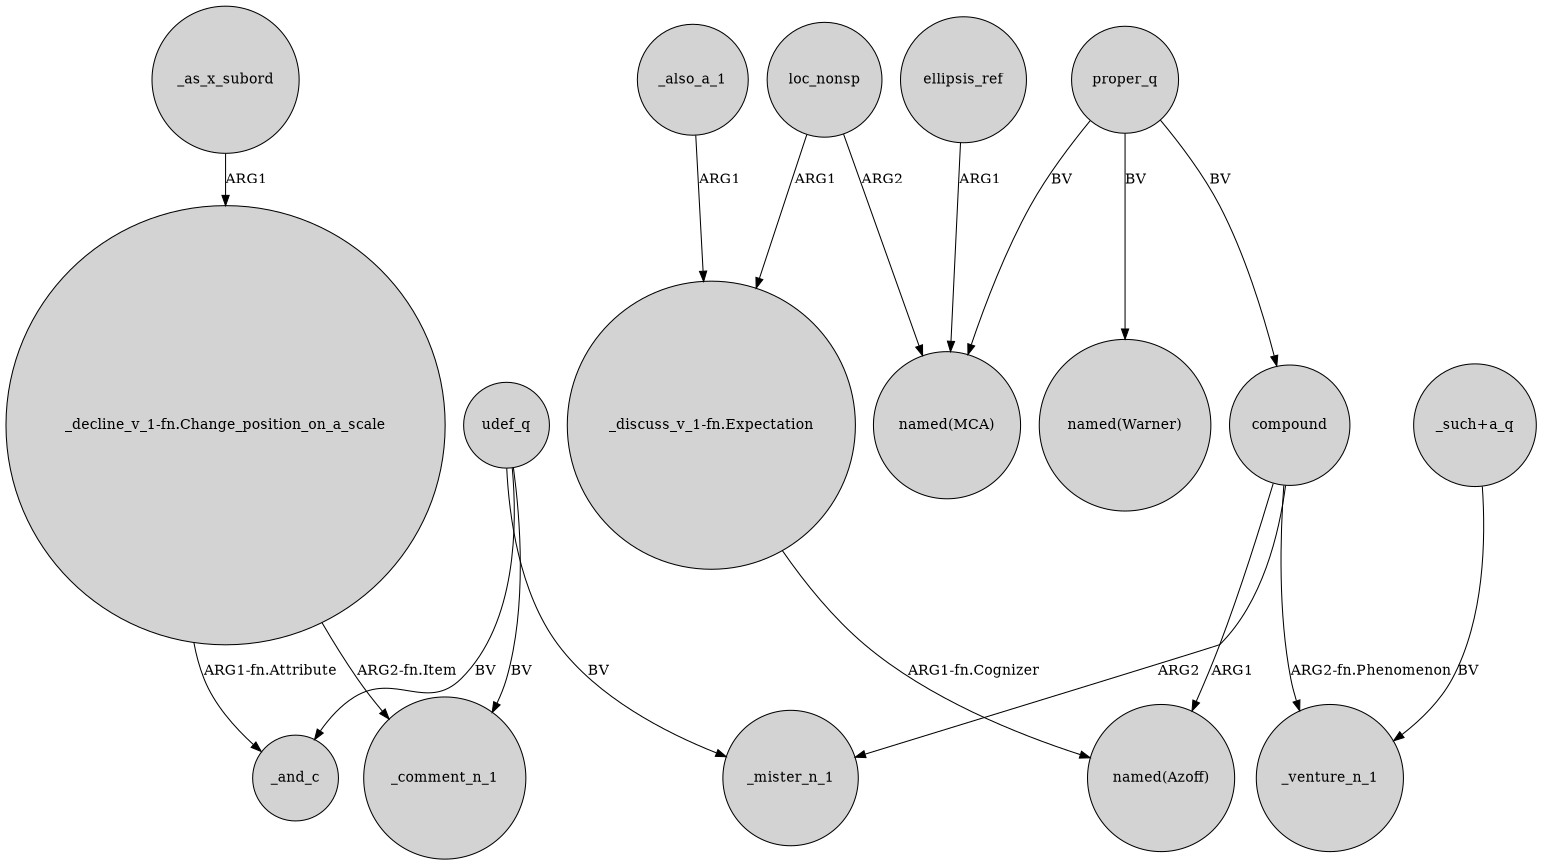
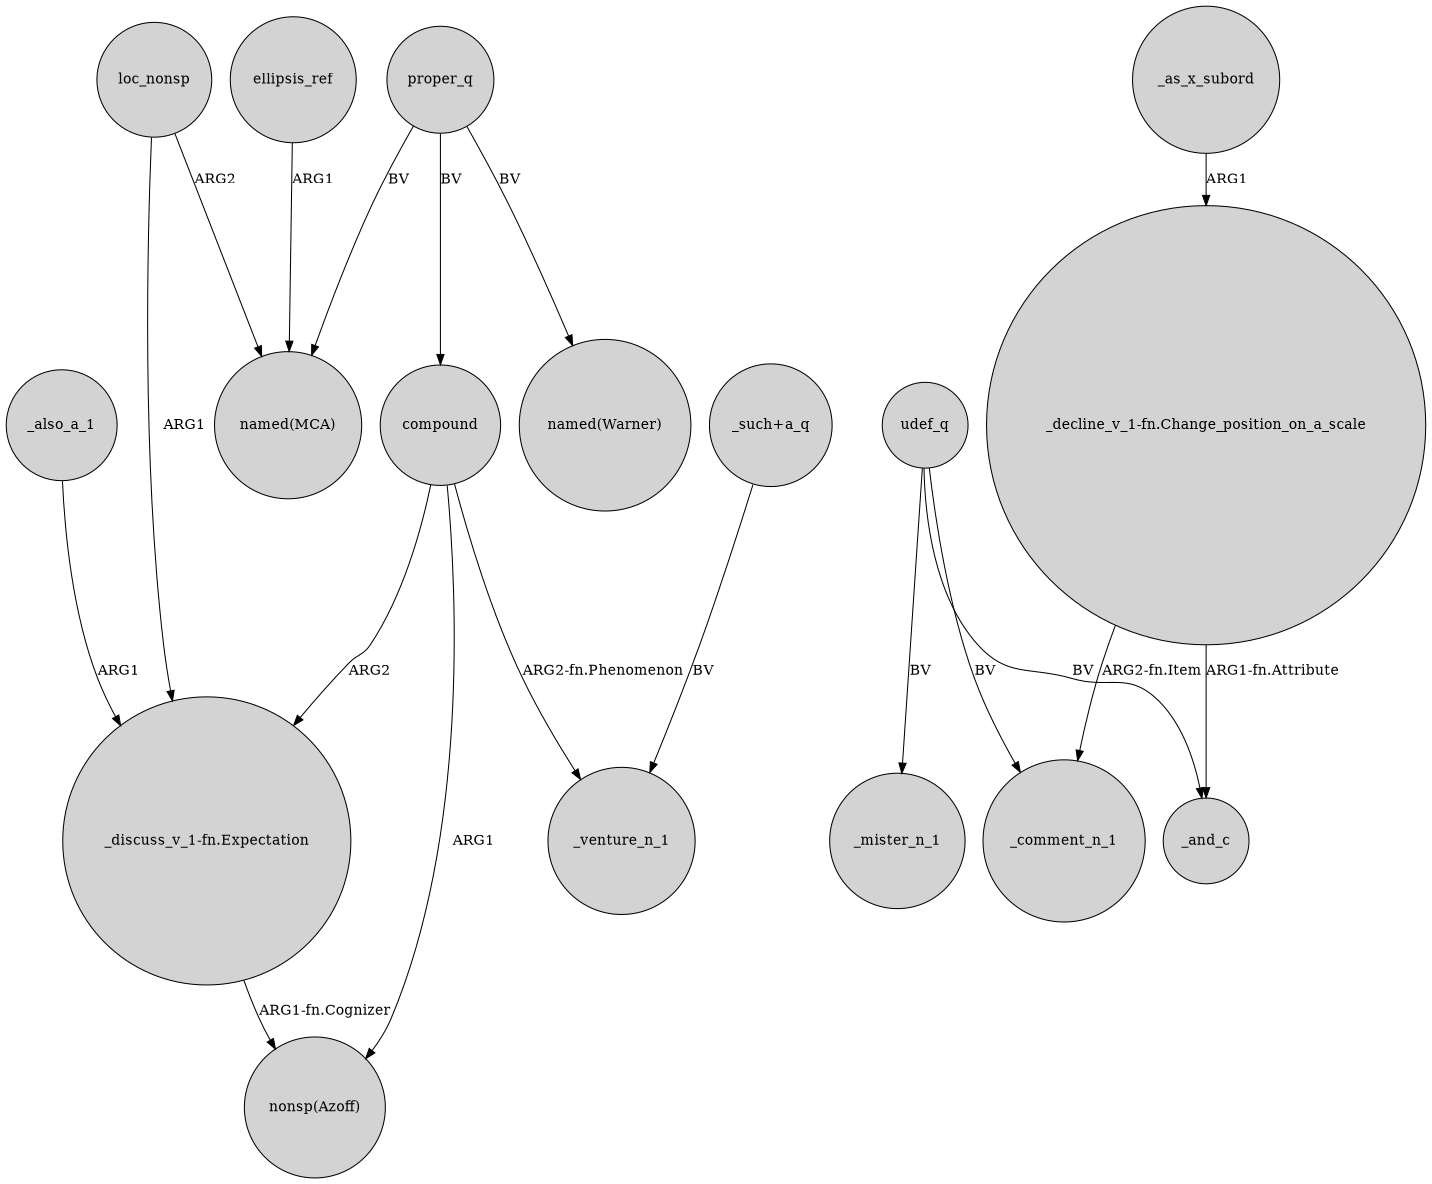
edge "compound" -> "_mister_n_1": now "compound" -> "_discuss_v_1-fn.Expectation"
node "named(Azoff)": label "named(Azoff)" -> "nonsp(Azoff)"
